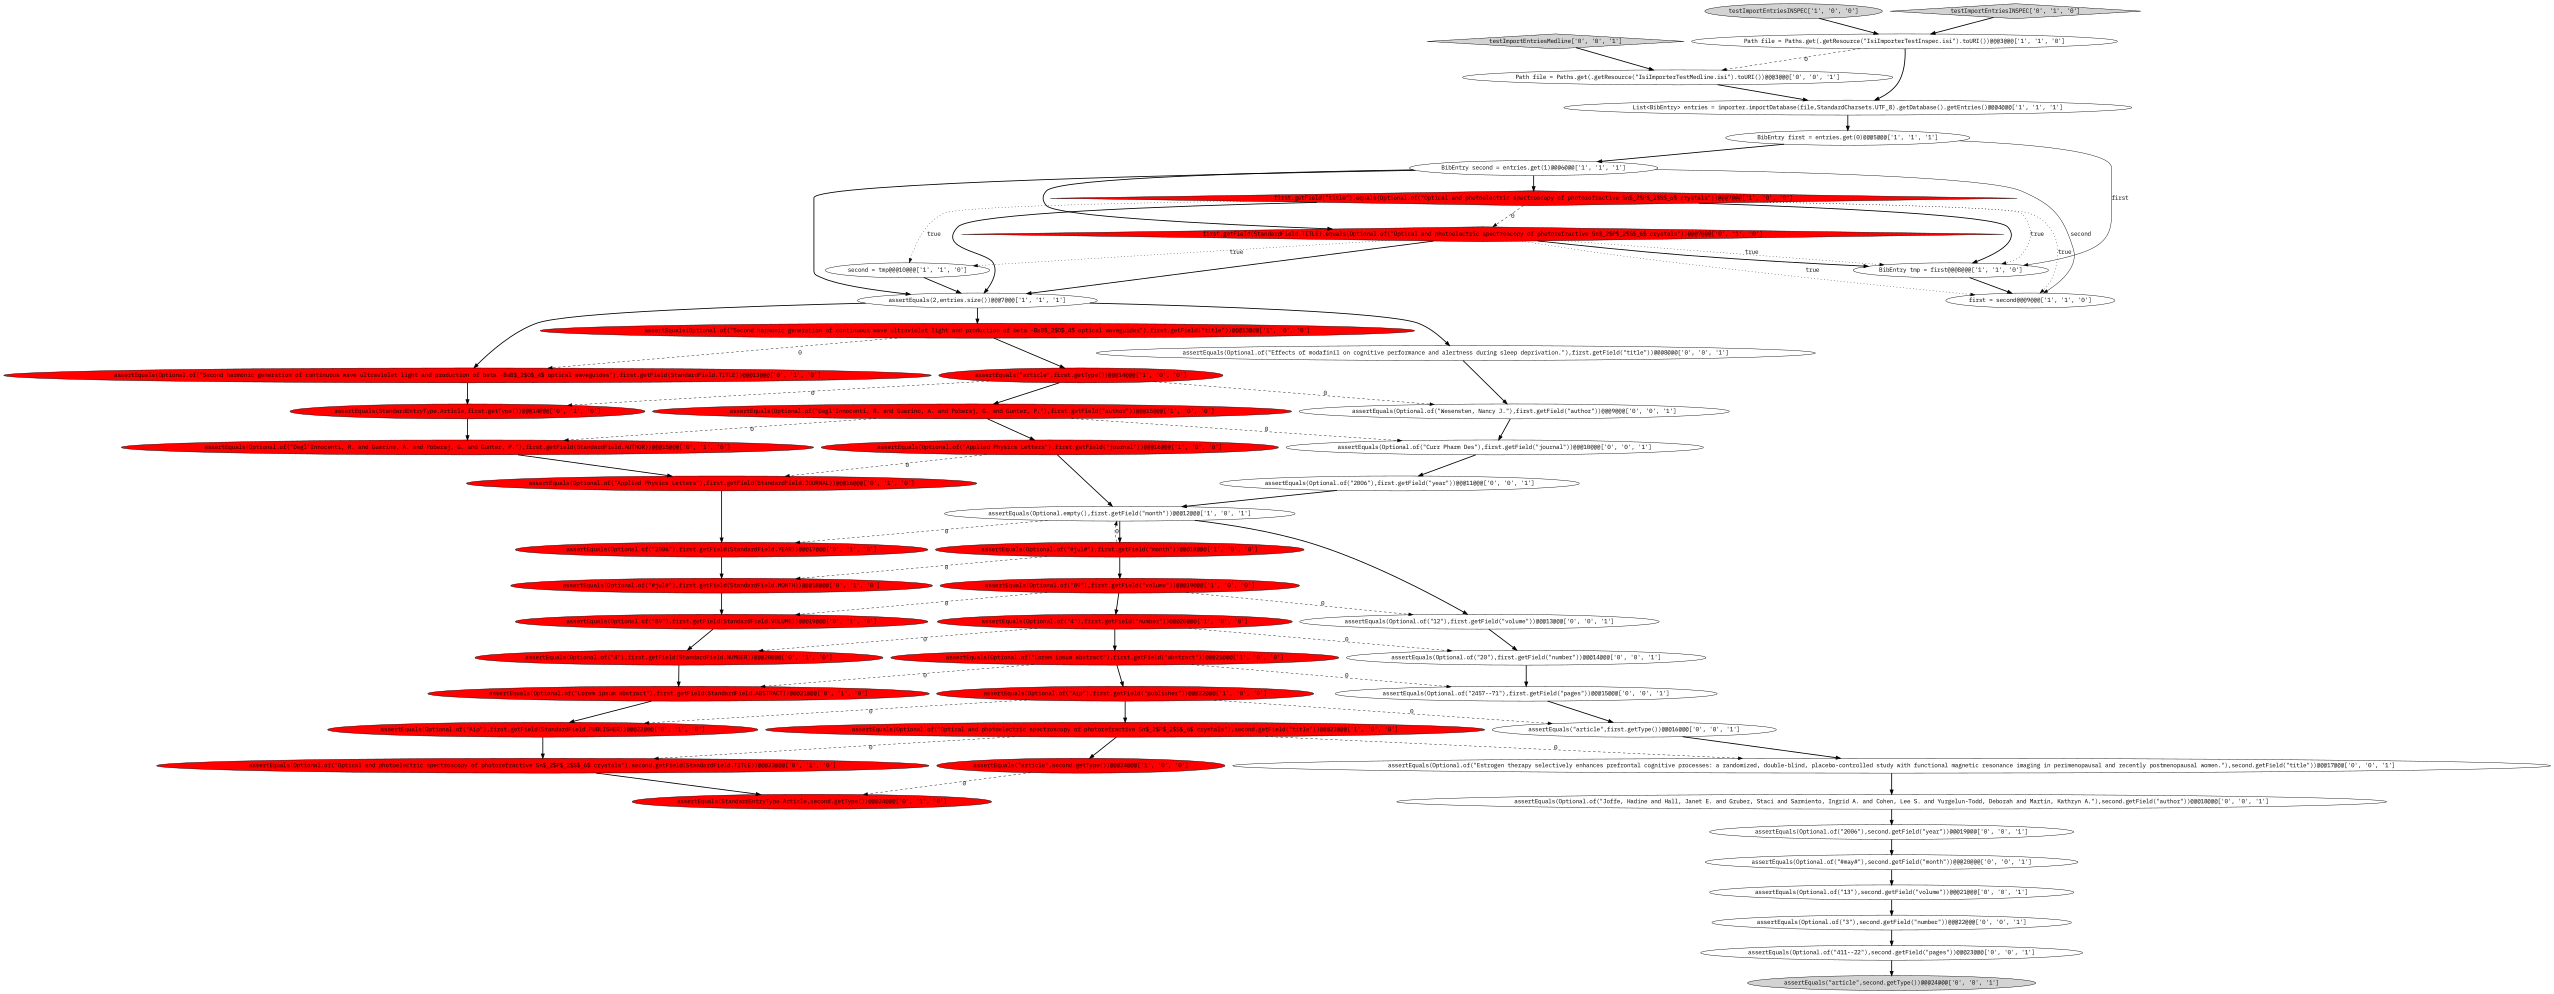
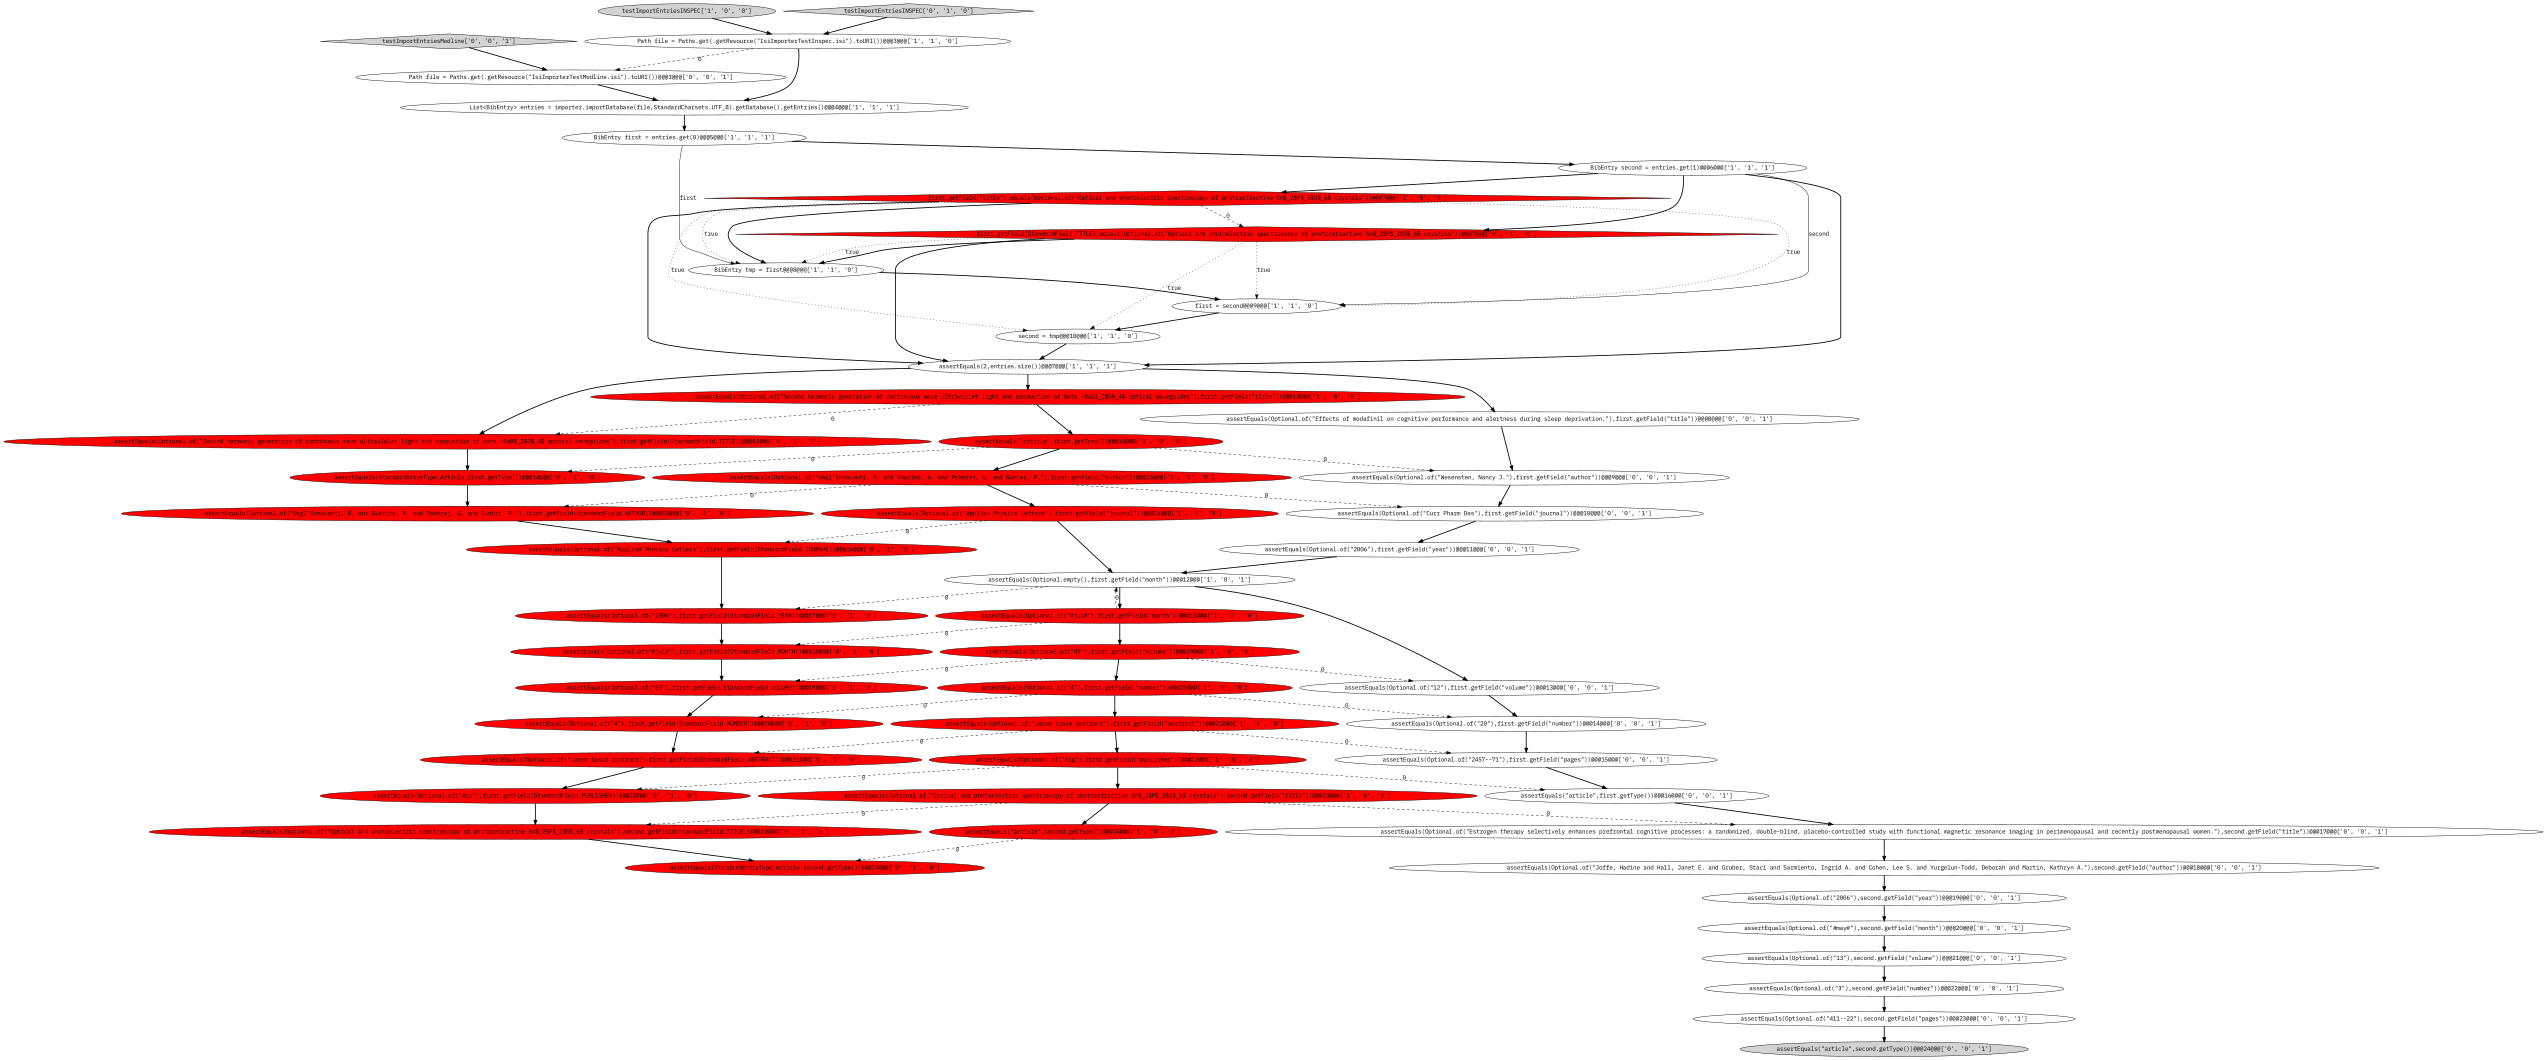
edge "first = second@@@9@@@['1', '1', '0']" -> "second = tmp@@@10@@@['1', '1', '0']": added
